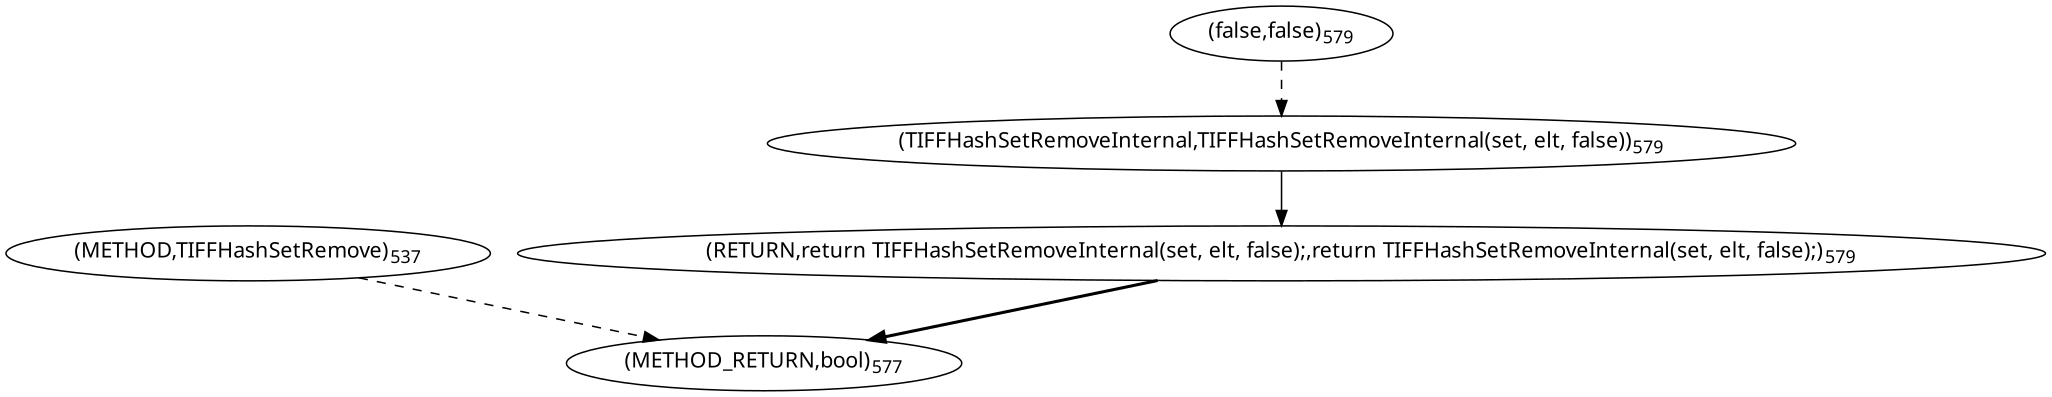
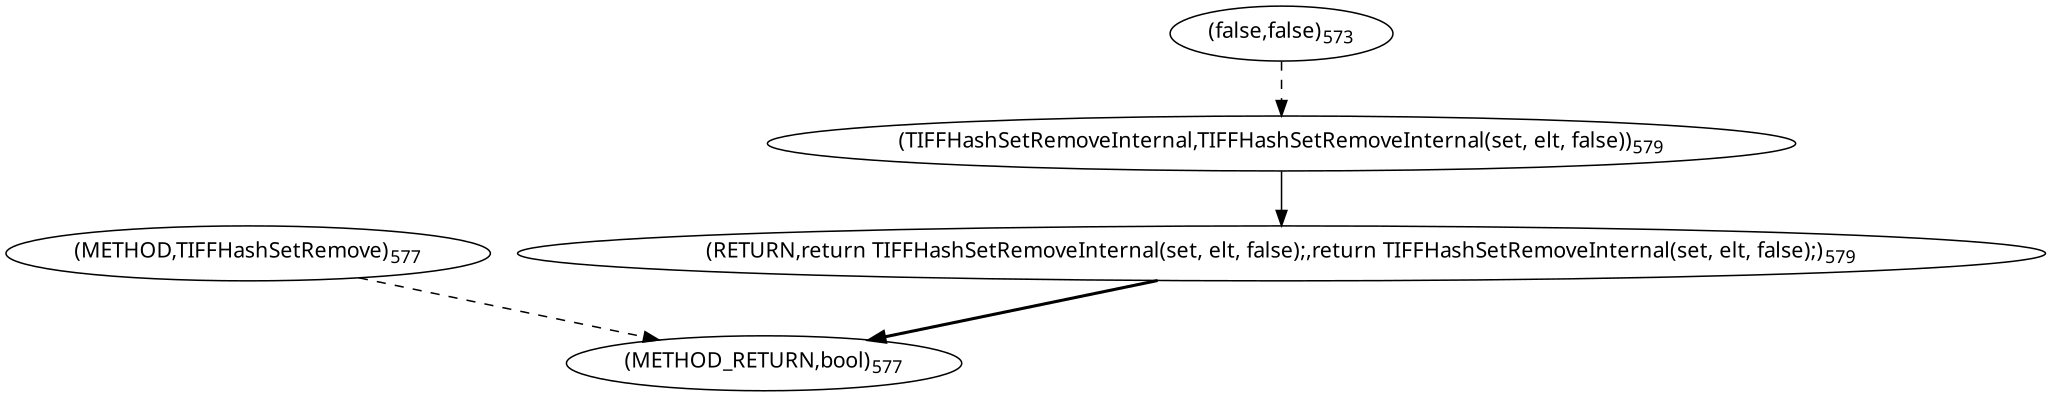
node "(false,false)": text "579" -> "573"
node "(METHOD,TIFFHashSetRemove)": text "537" -> "577"
